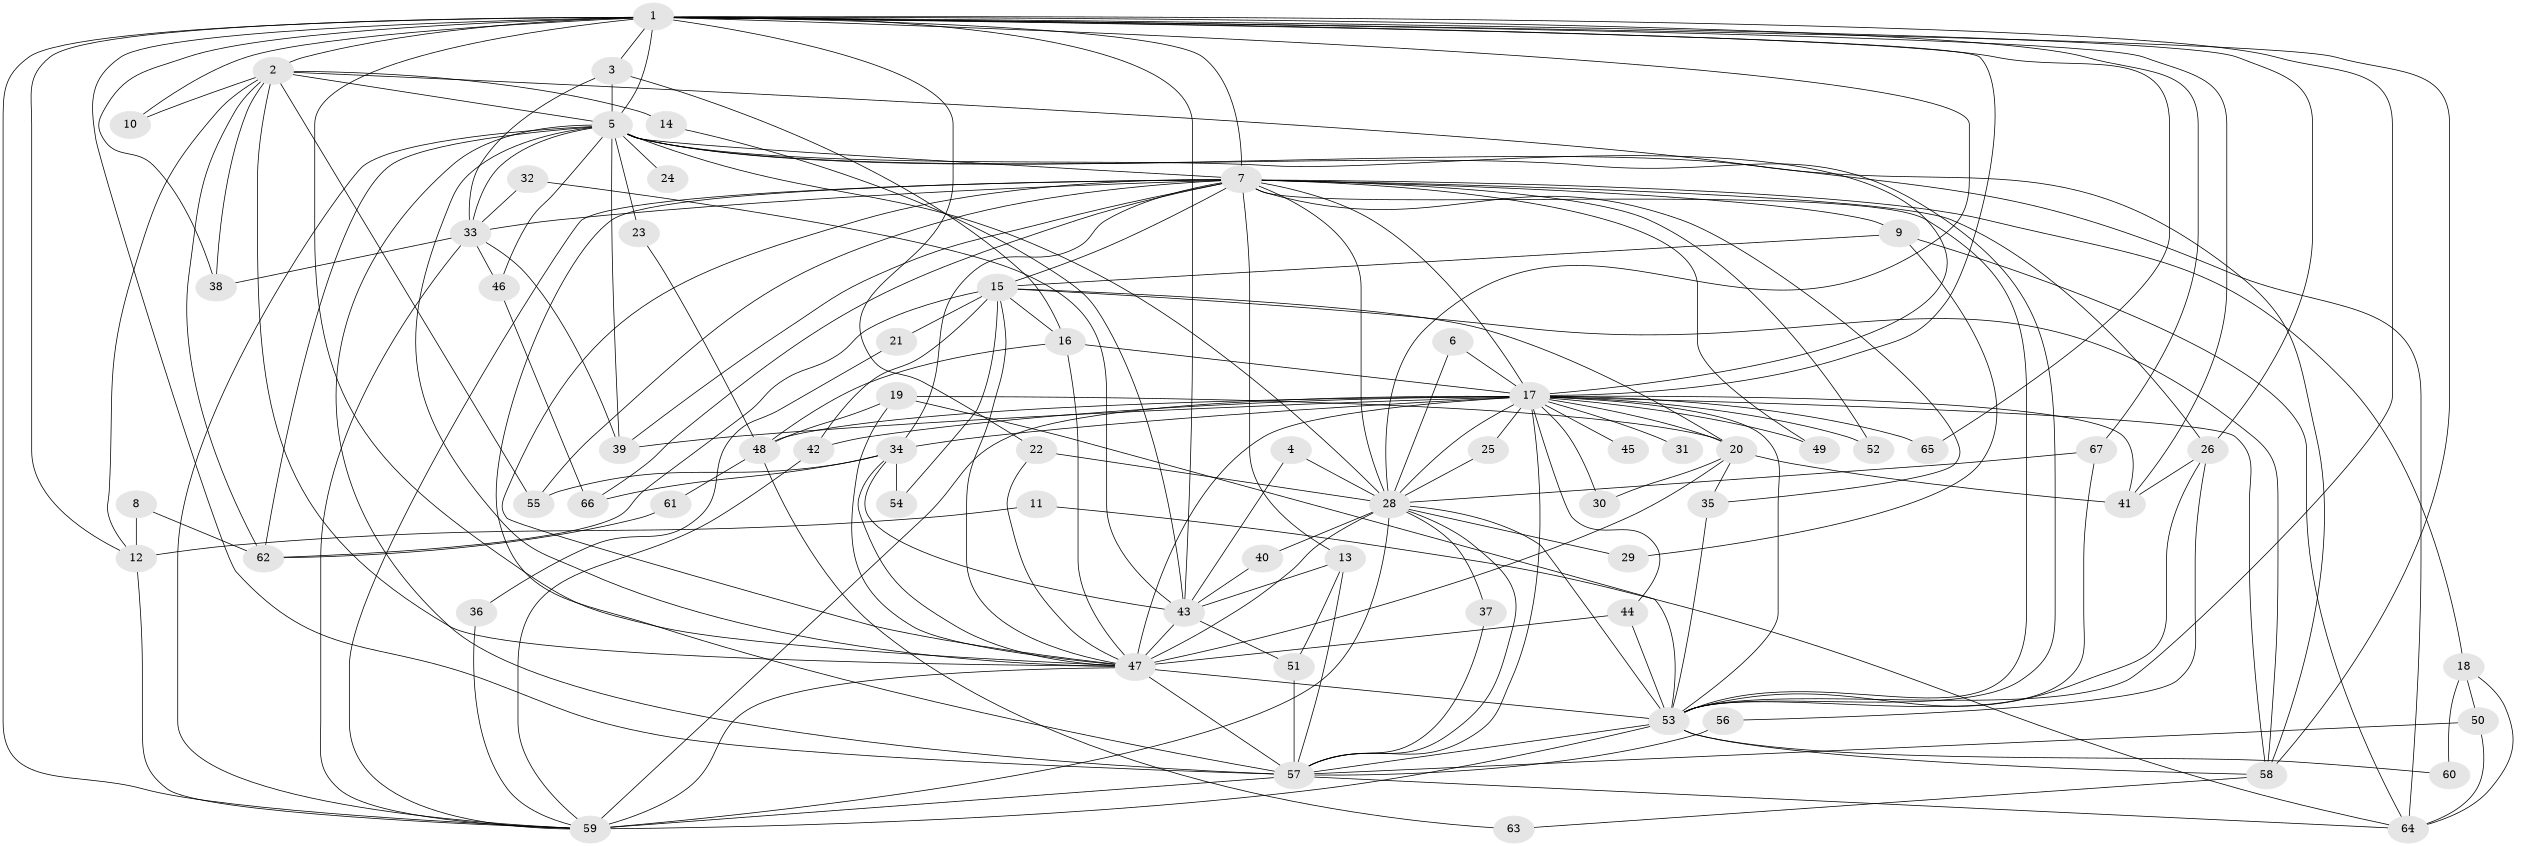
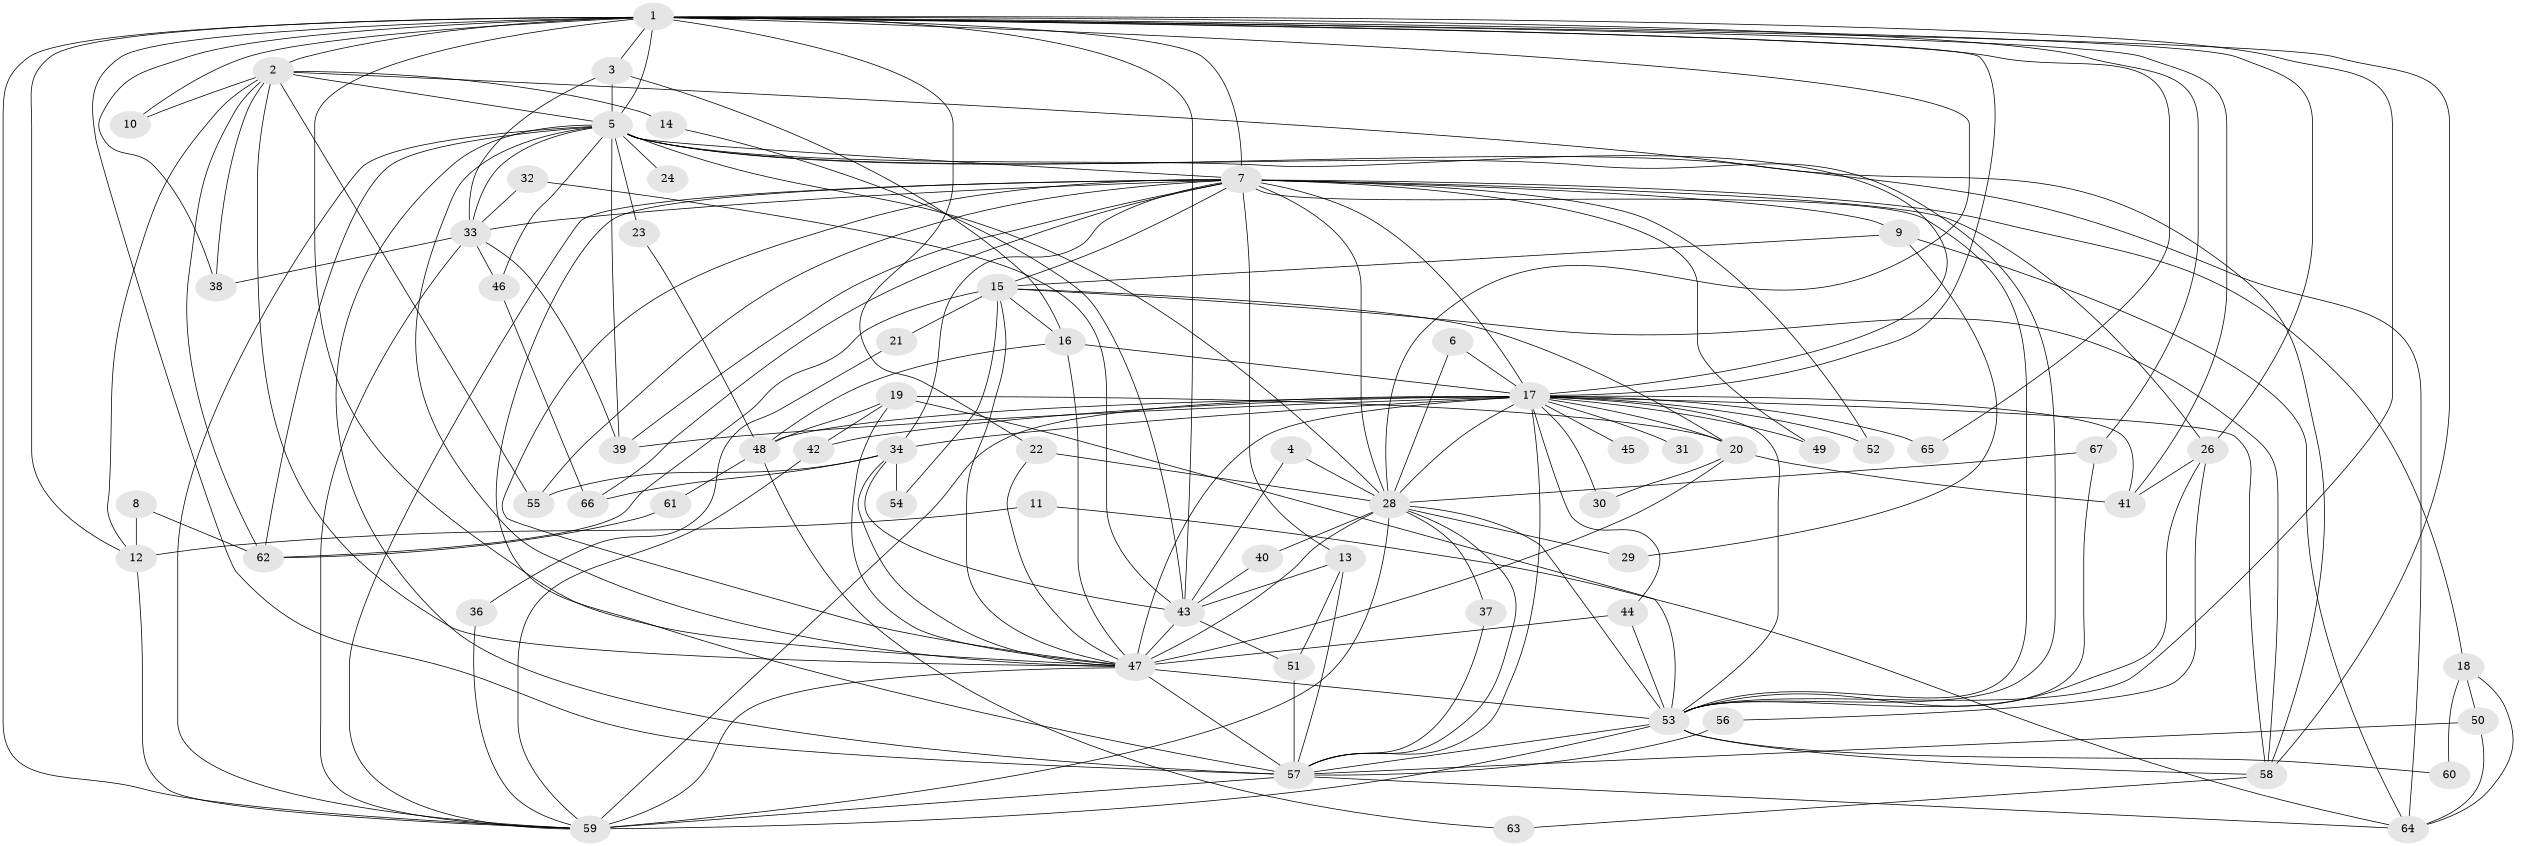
edge "15" -- "42": now "19" -- "42"
node "25": removed
node "35": removed
